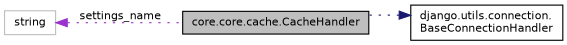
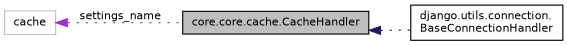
edge "core.core.cache.CacheHandler" -> "django.utils.connection. BaseConnectionHandler": reversed
node "string": label "string" -> "cache"
